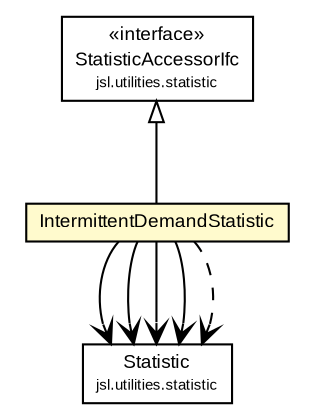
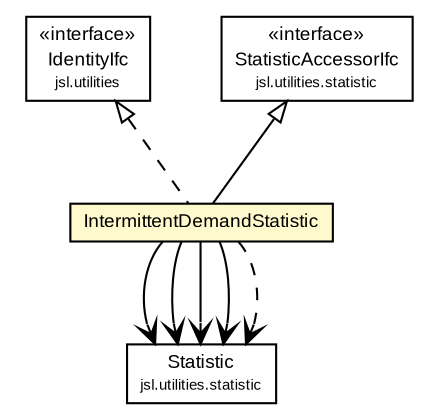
node "IdentityIfc": added
